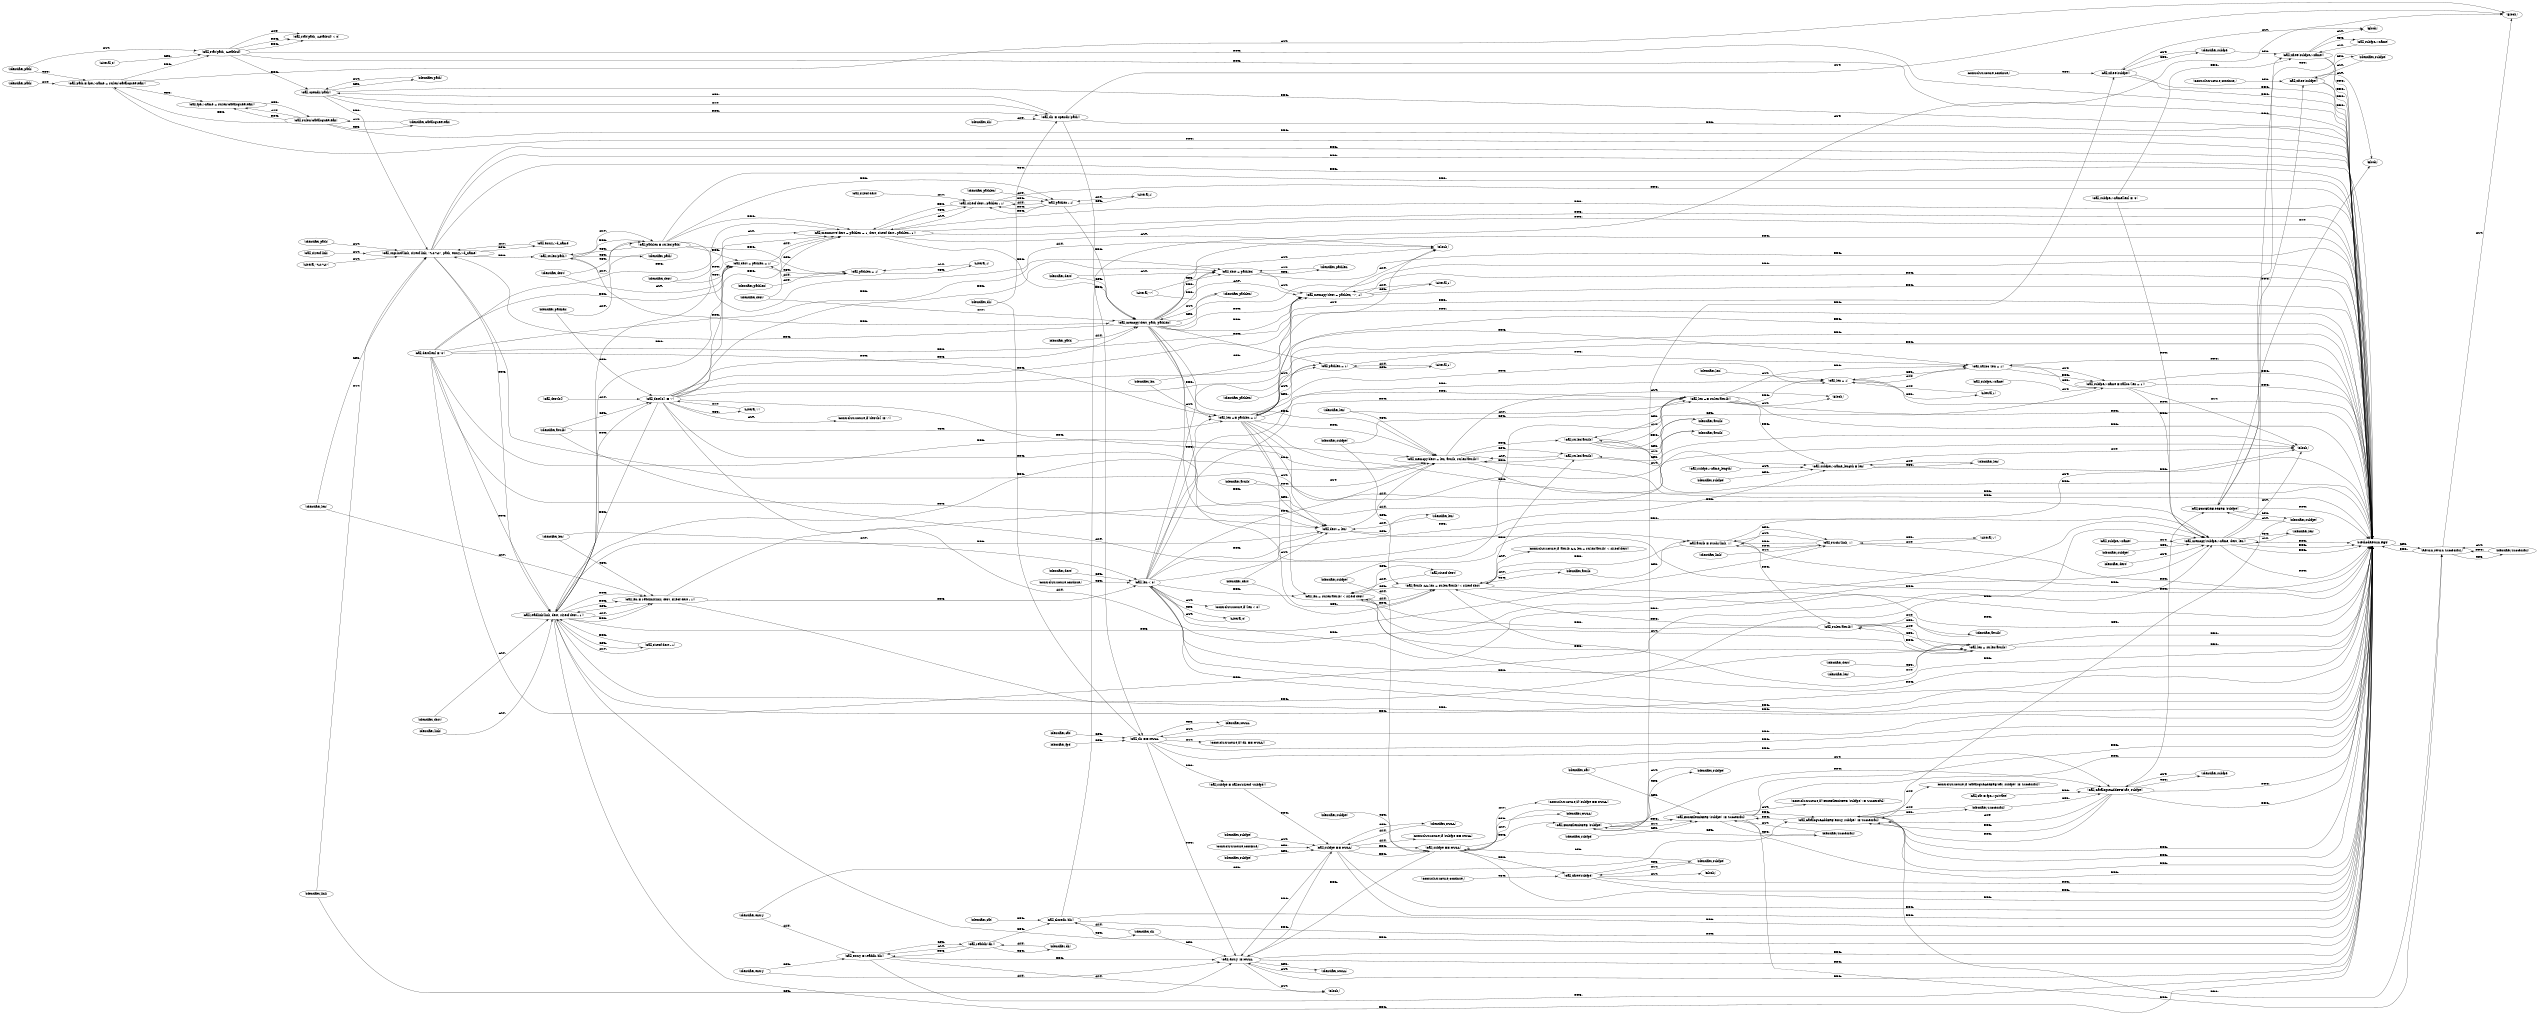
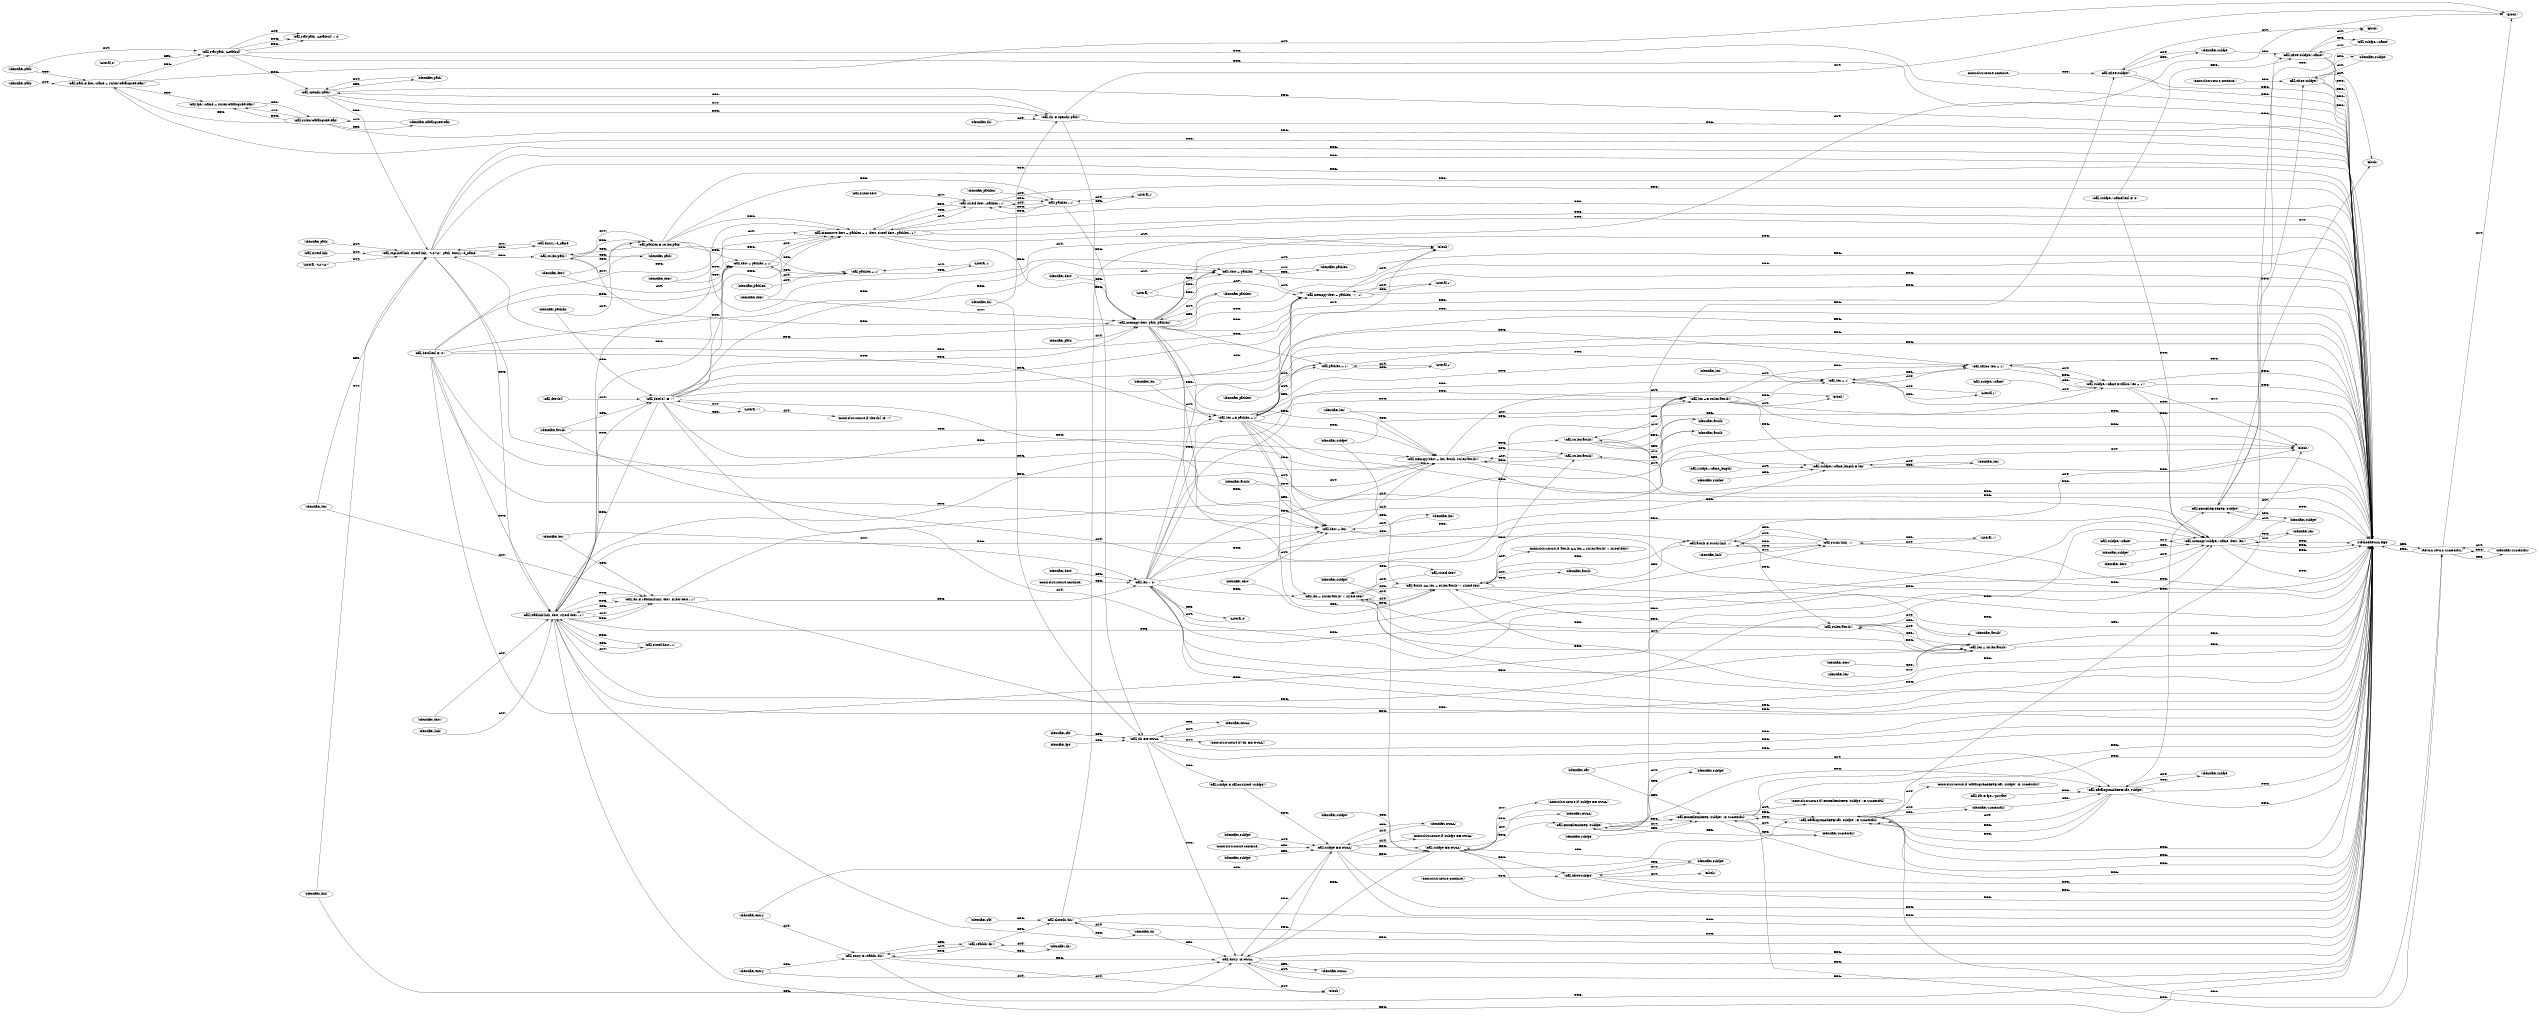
edge "(Call,dest[0] != '/')" -> "(ControlStructure,if (dest[0] != '/'))": now "(Literal,'/')" -> "(ControlStructure,if (dest[0] != '/'))"
node "(ControlStructure,if (len < 0))": removed
node "(Call,CatalogueAddFPE(entry, subfpe) != Successful)": label "(Call,CatalogueAddFPE(entry, subfpe) != Successful)" -> "(Call,CatalogueAddFPE(cat, subfpe) != Successful)"
